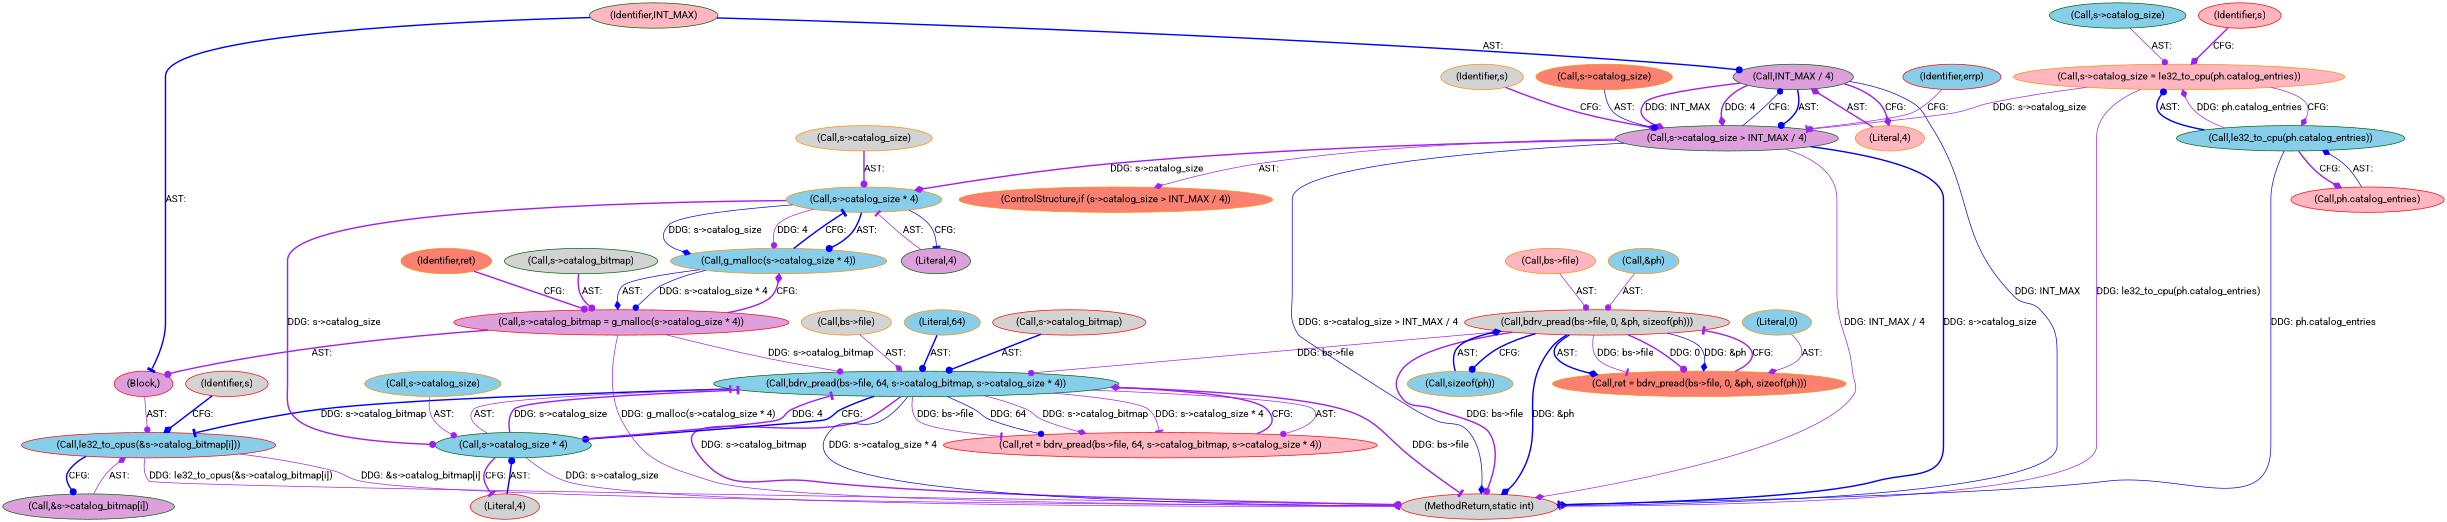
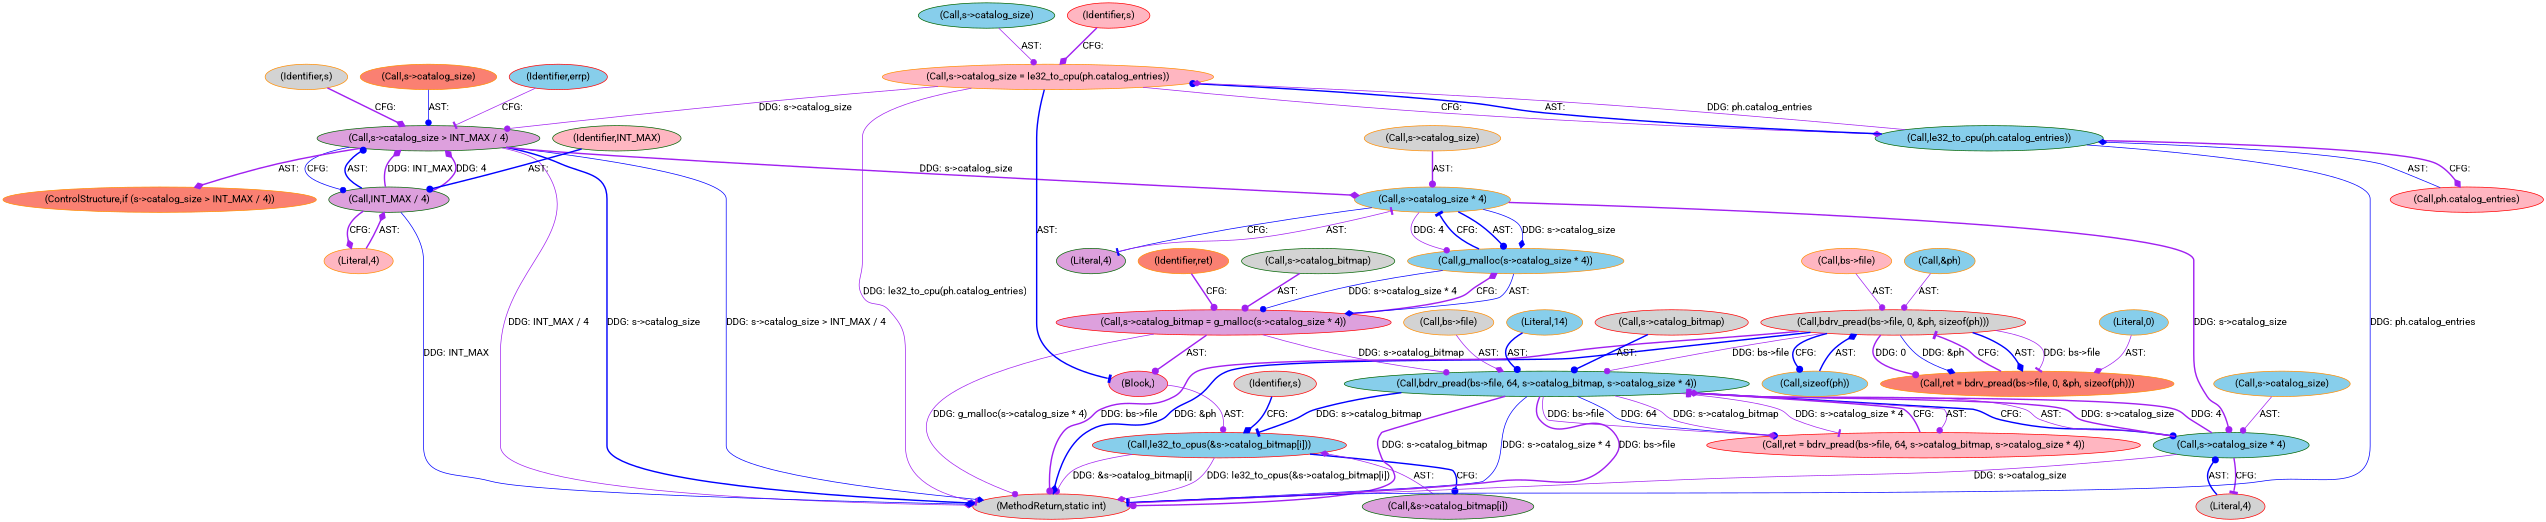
edge "(Identifier,INT_MAX)" -> "(Block,)": now "(Call,s->catalog_size = le32_to_cpu(ph.catalog_entries))" -> "(Block,)"
edge "(Call,s->catalog_size > INT_MAX / 4)" -> "(ControlStructure,if (s->catalog_size > INT_MAX / 4))": style solid -> bold
node "(Literal,64)": label "(Literal,64)" -> "(Literal,14)"
